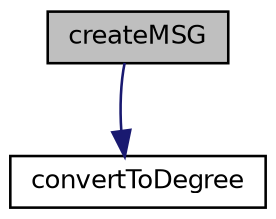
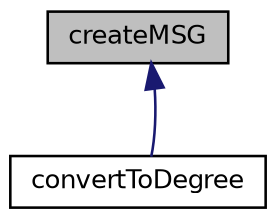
edge "createMSG" -> "convertToDegree": reversed
